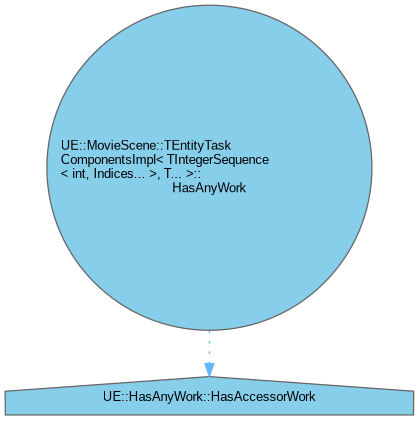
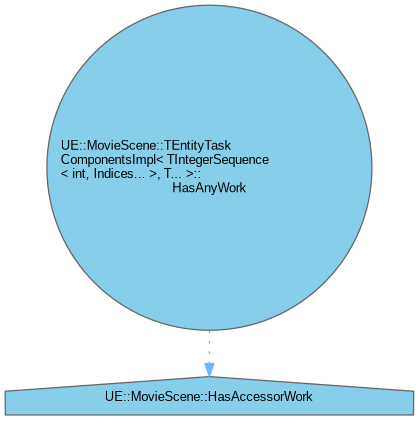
node "UE::HasAnyWork::HasAccessorWork": label "UE::HasAnyWork::HasAccessorWork" -> "UE::MovieScene::HasAccessorWork"
